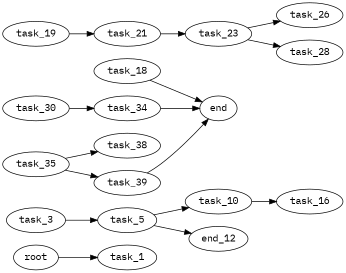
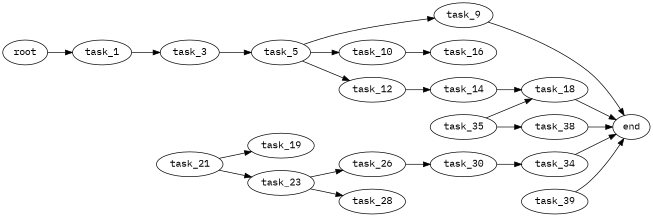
node "task_9": added
edge "task_19" -> "task_21": reversed
edge "task_1" -> "task_3": added
node "task_14": added
edge "task_38" -> "end": added
edge "task_26" -> "task_30": added
edge "task_35" -> "task_39": now "task_35" -> "task_18"
node "end_12": label "end_12" -> "task_12"
